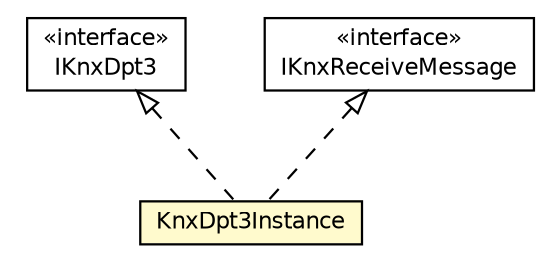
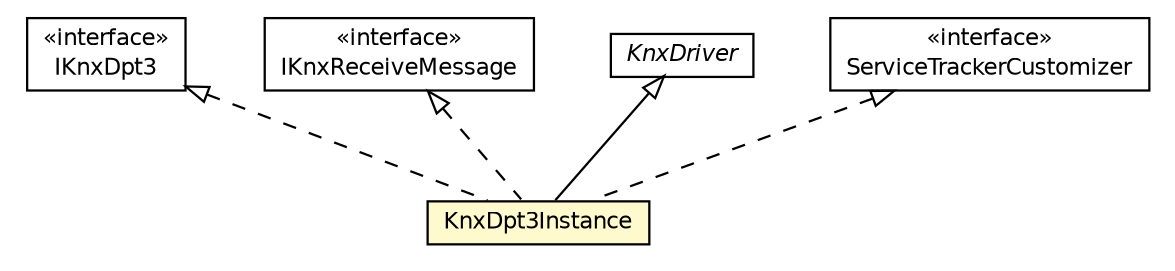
node "KnxDriver": added
node "ServiceTrackerCustomizer": added
